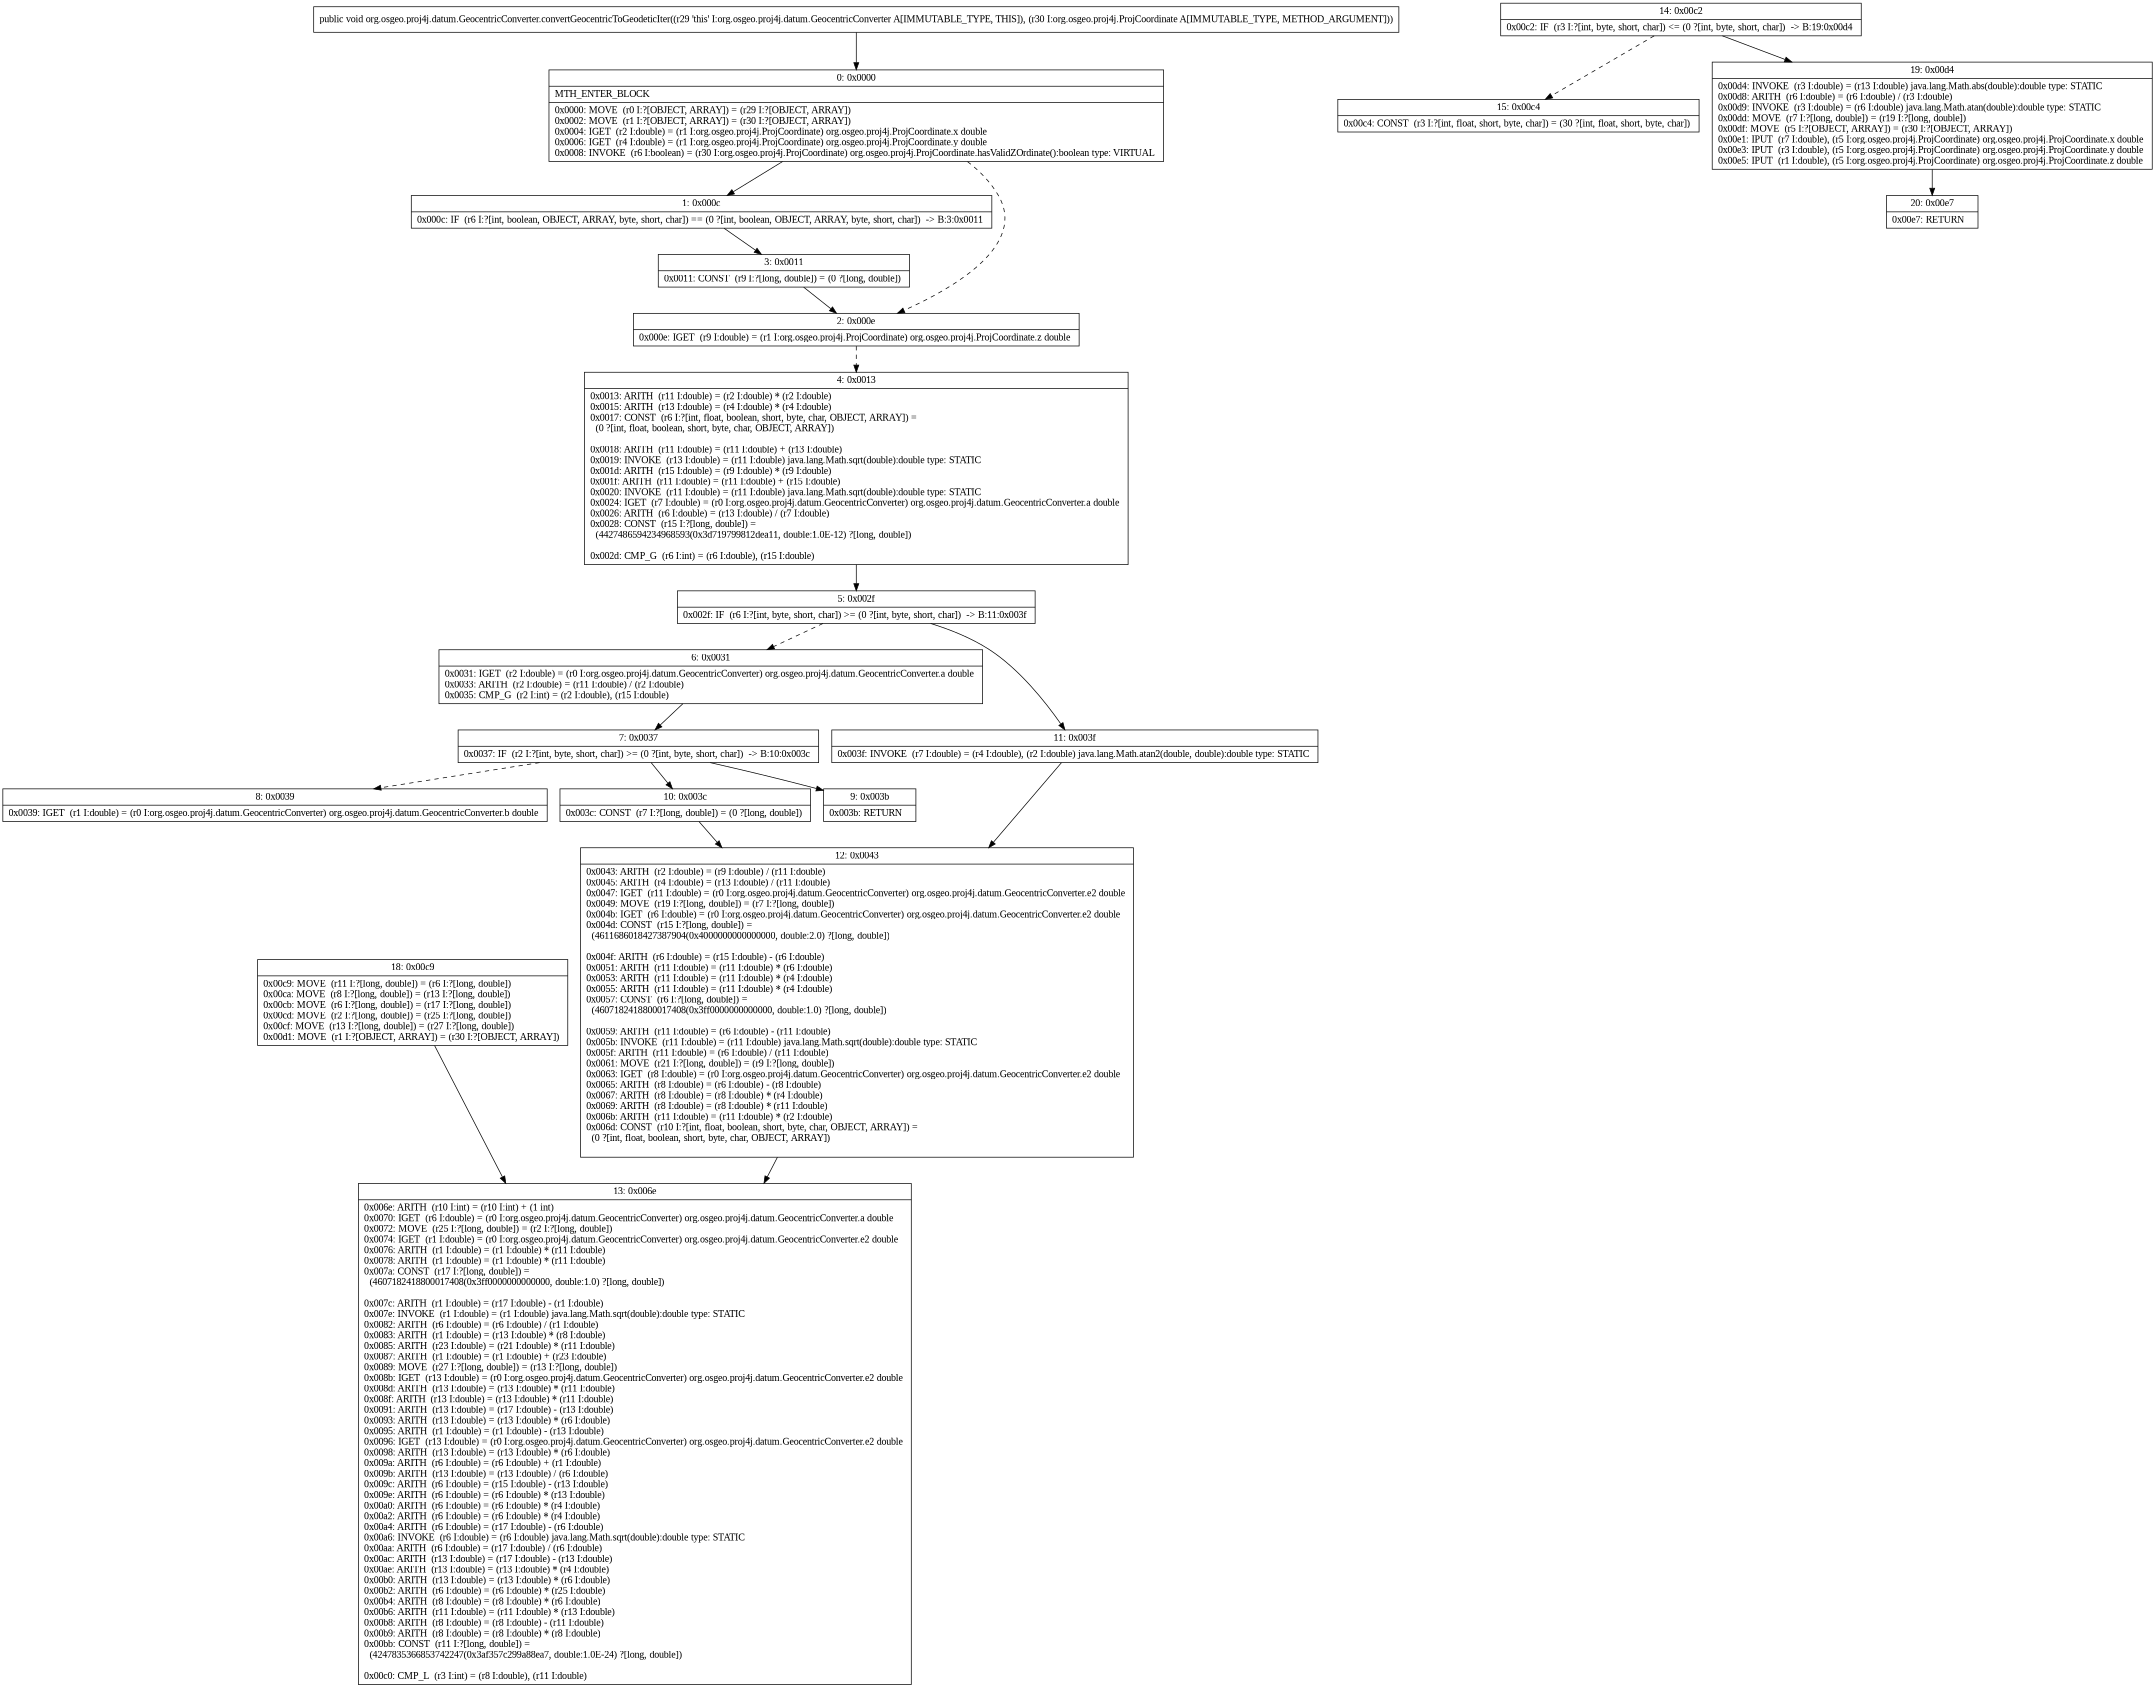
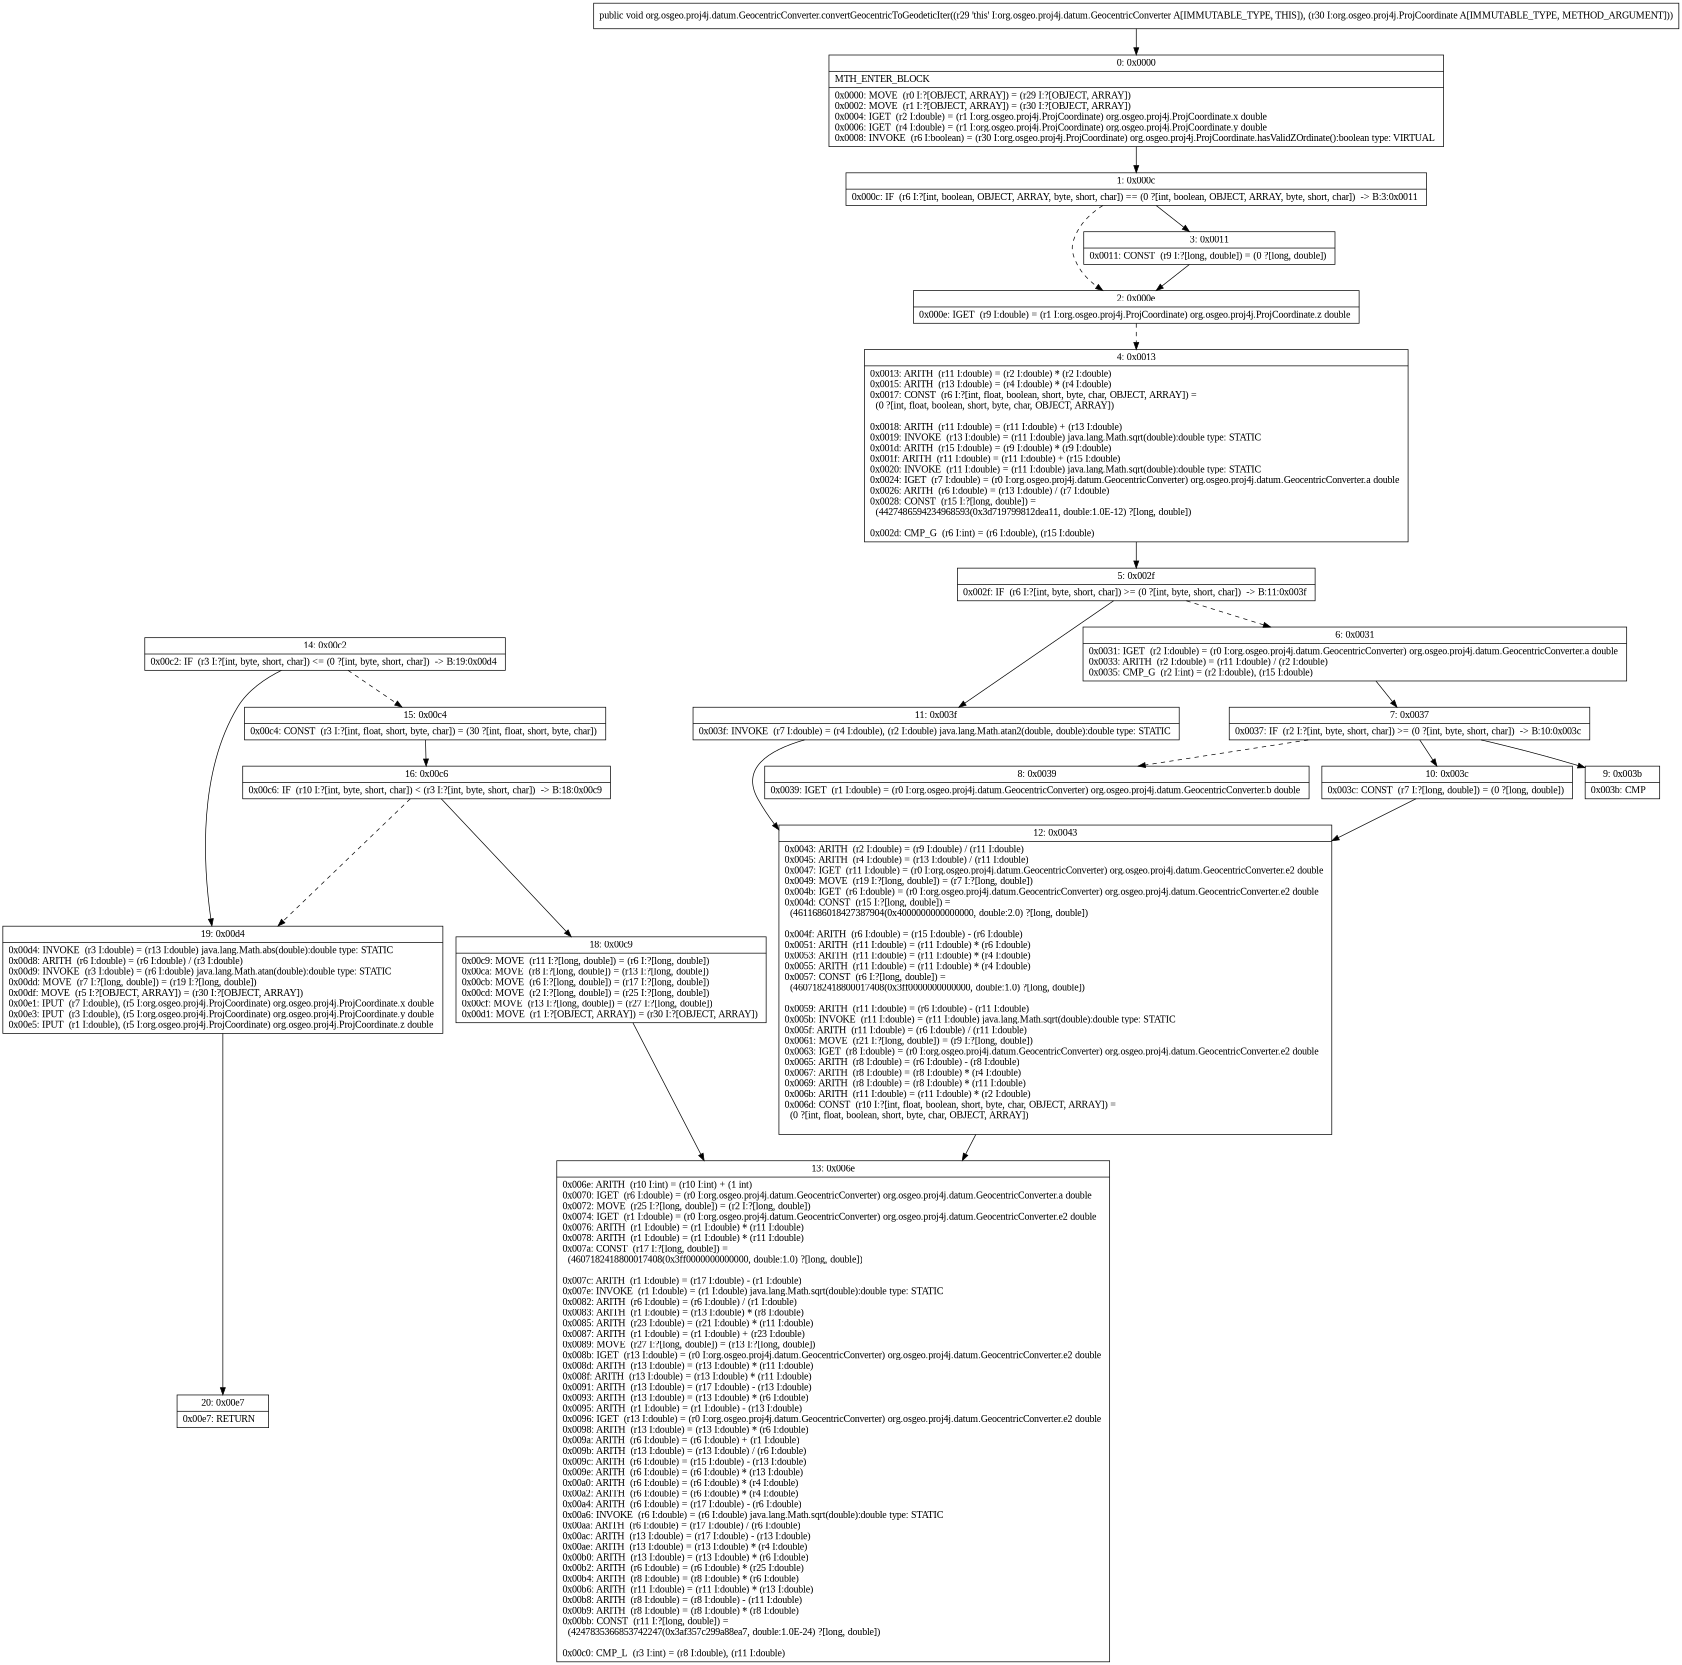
edge "0: 0x0000" -> "2: 0x000e": now "1: 0x000c" -> "2: 0x000e"
node "16: 0x00c6": added
node "9: 0x003b": text "0x003b: RETURN" -> "0x003b: CMP"
